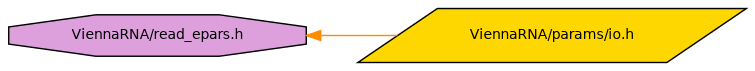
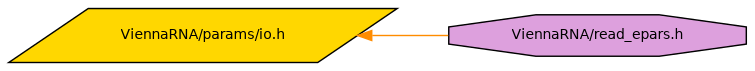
edge "ViennaRNA/params/io.h" -> "ViennaRNA/read_epars.h": reversed
